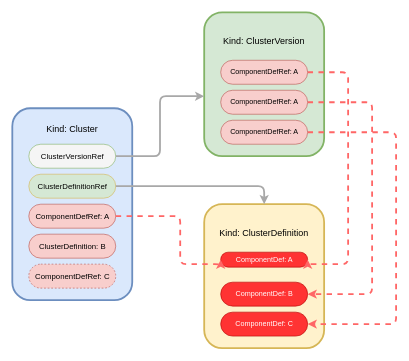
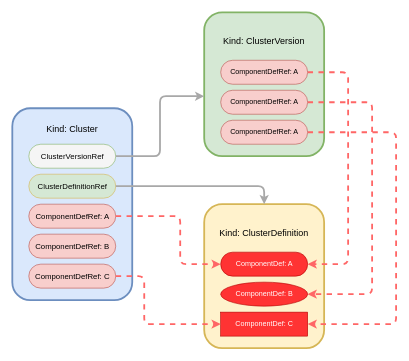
node "ClusterDefinition: B": label "ClusterDefinition: B" -> "ComponentDefRef: B"
node "ComponentDef: A": size 87x15 -> 87x24
node "ComponentDefRef: C": style dashed -> solid
node "ComponentDef: B": shape rounded rectangle -> ellipse
edge "ComponentDefRef: C" -> "ComponentDef: C": added
node "ComponentDef: C": shape rounded rectangle -> rectangle
